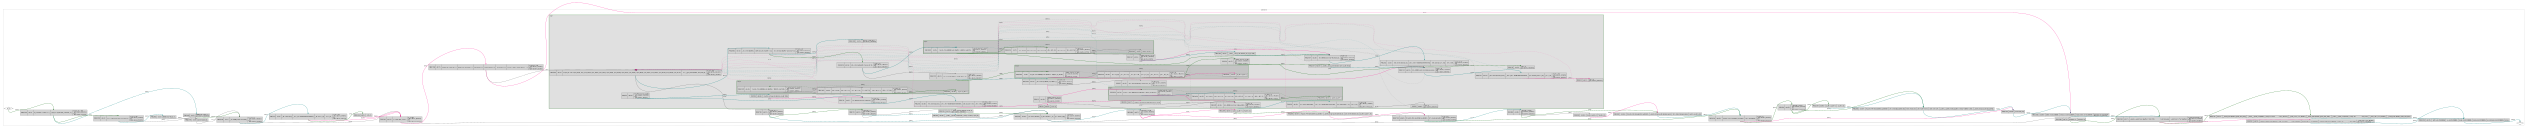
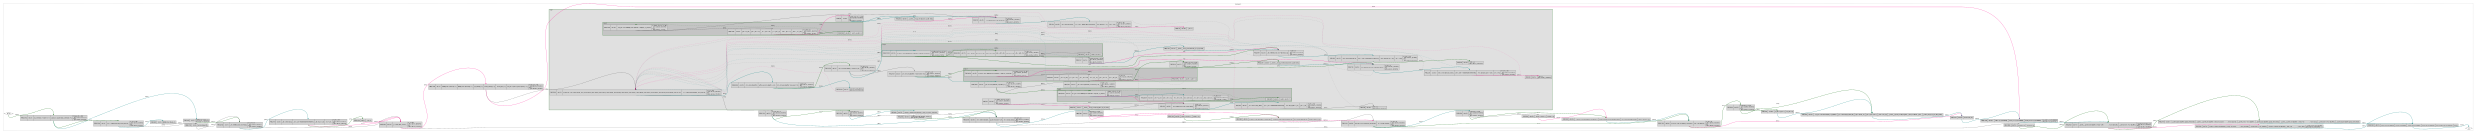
edge "FREQ:2659" -> "FREQ:99": added, label "[3%]"
edge "FREQ:1405" -> "FREQ:4356": color deeppink -> darkgreen
